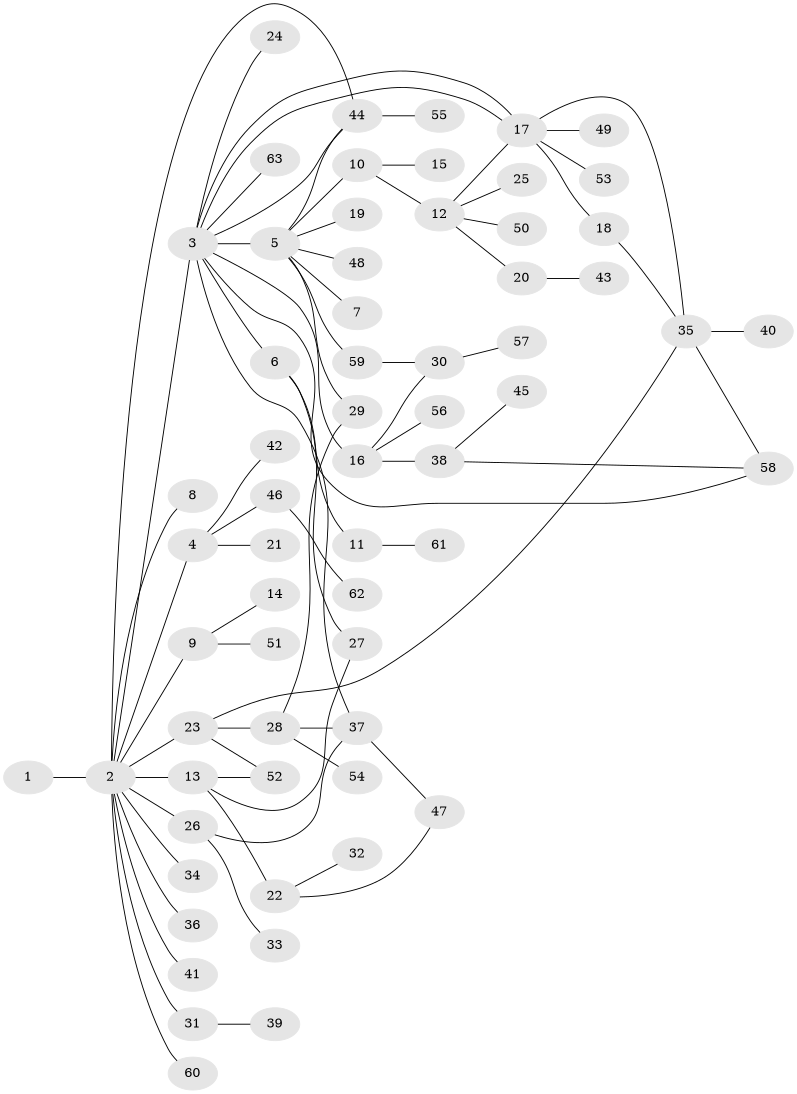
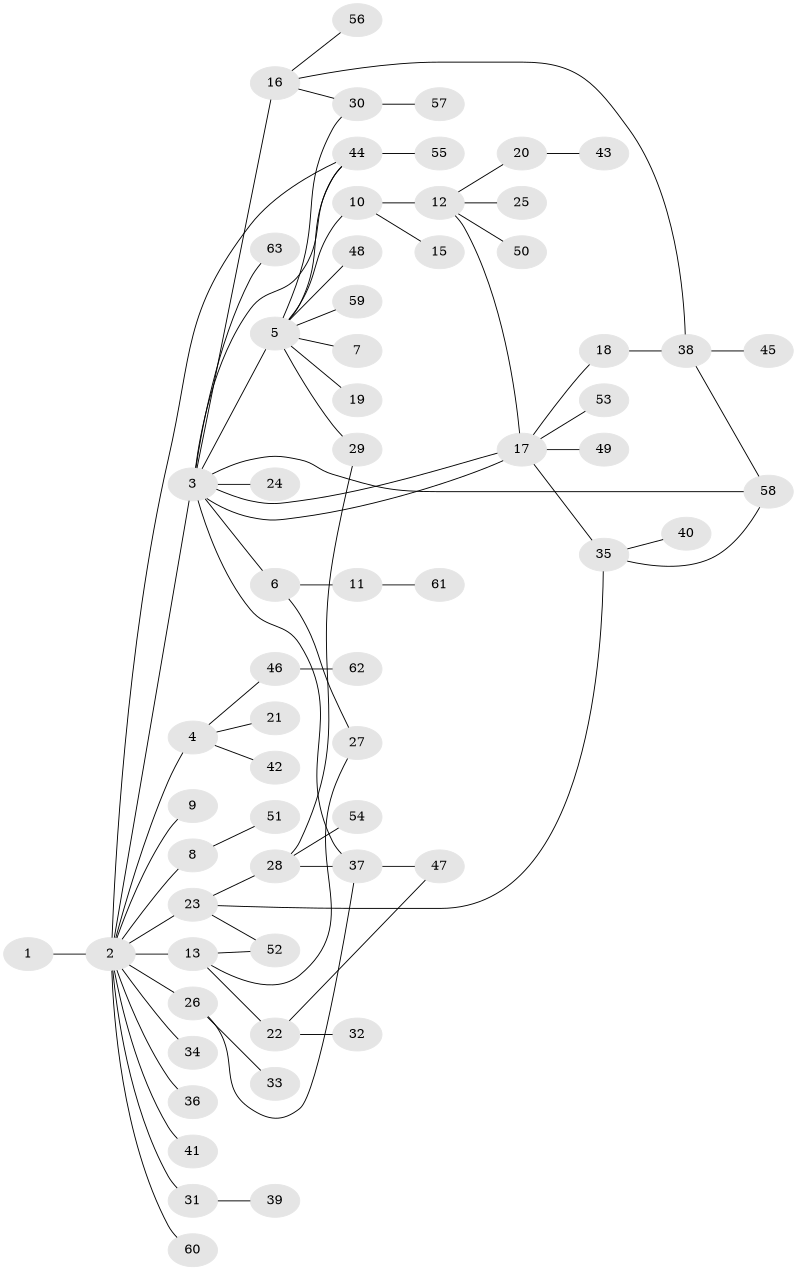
edge "18" -- "35": now "18" -- "38"
edge "59" -- "30": now "5" -- "30"
node "14": removed
edge "9" -- "51": now "8" -- "51"
